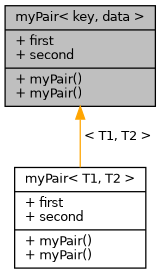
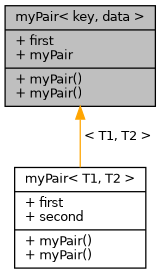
node "myPair< key, data >": text "+ second" -> "+ myPair"
